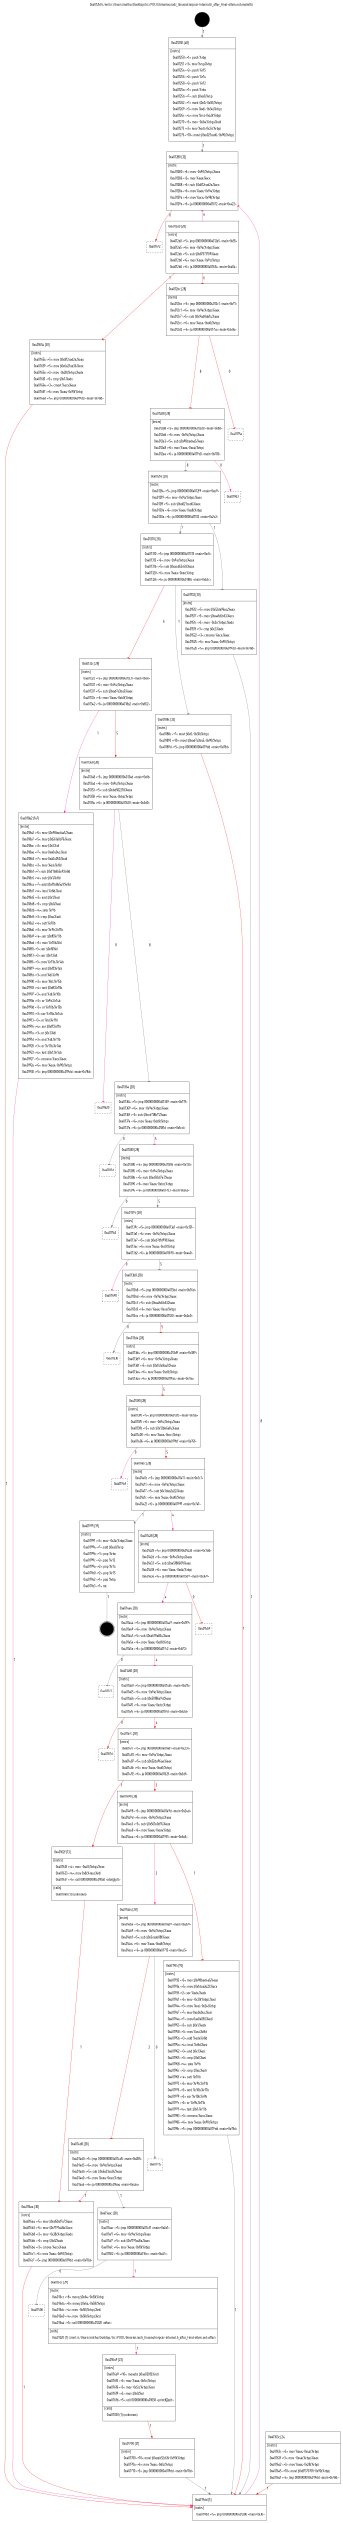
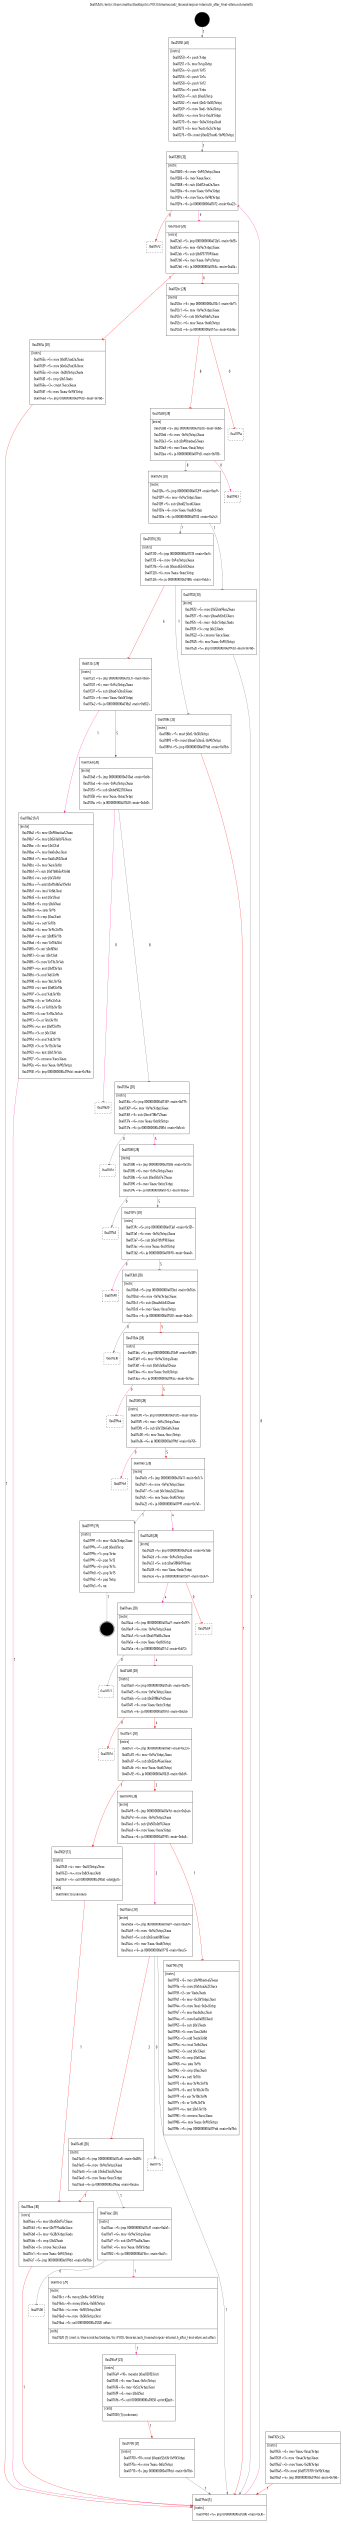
edge "0x4012a0 [28]" -> "0x401280 [32]": reversed
node "0x4019a4": added
edge "0x401935 [92]" -> "0x4019dd [5]": now "0x4014b4 [28]" -> "0x4019dd [5]"
